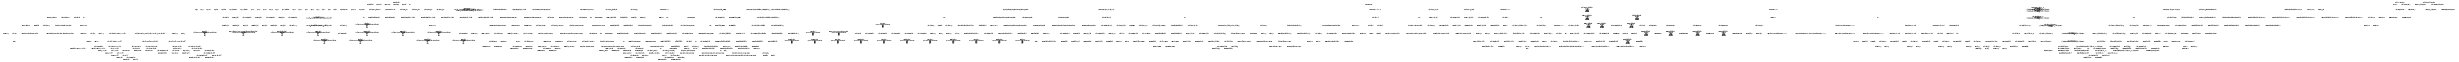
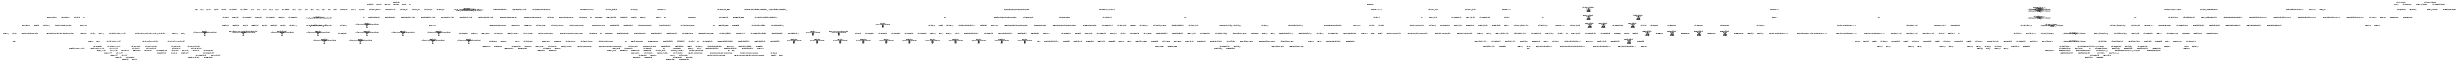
node "(IDENTIFIER,addr,ap_sta_add(hapd, addr))": added
